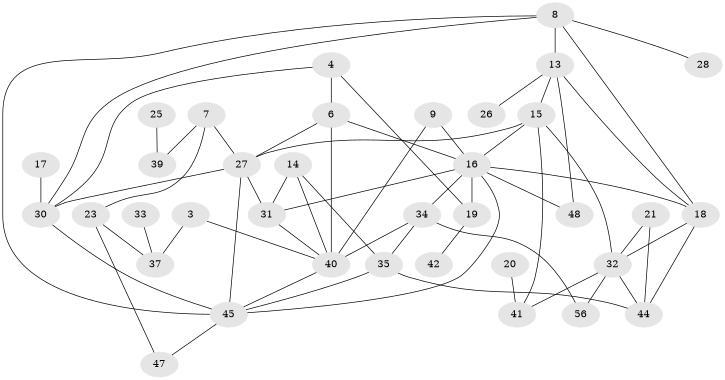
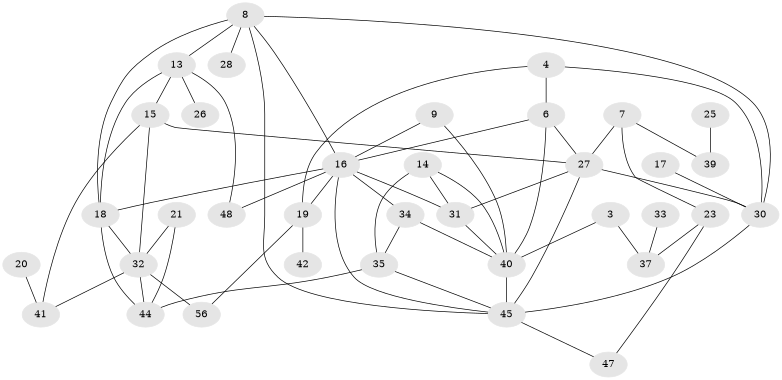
edge "15" -- "16": now "8" -- "16"
edge "34" -- "56": now "19" -- "56"
